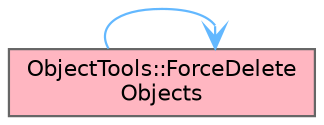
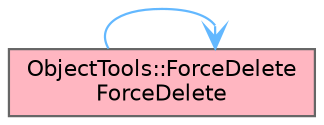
node "ObjectTools::ForceDelete Objects": label "ObjectTools::ForceDelete Objects" -> "ObjectTools::ForceDelete ForceDelete"
